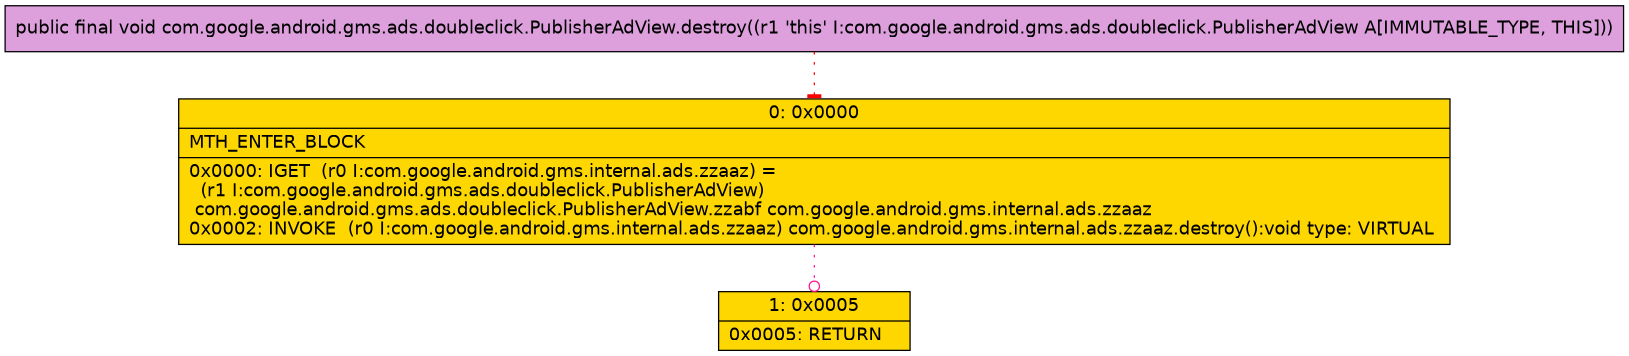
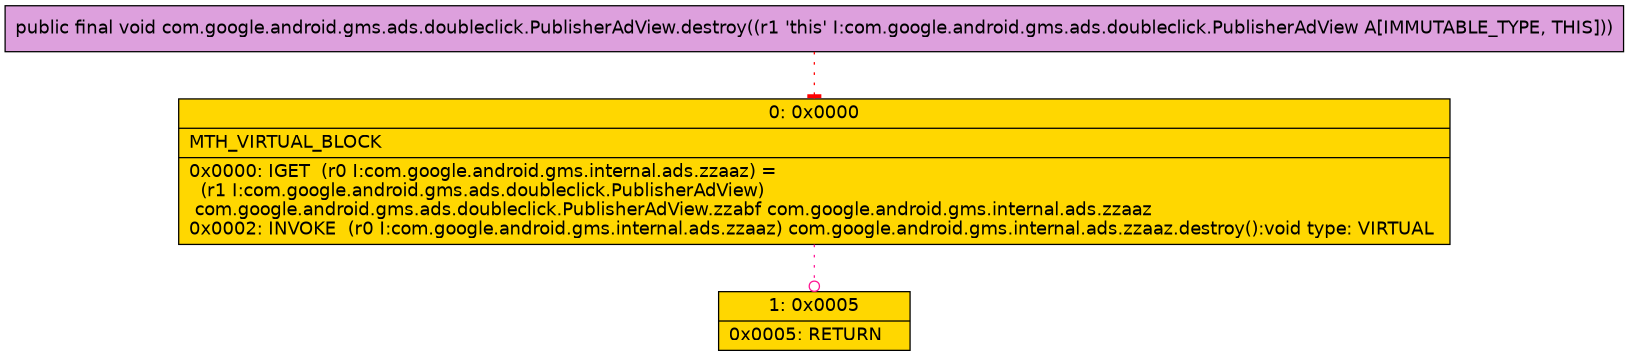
node "0: 0x0000": text "MTH_ENTER_BLOCK" -> "MTH_VIRTUAL_BLOCK"
